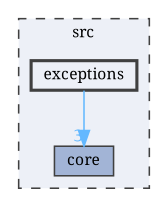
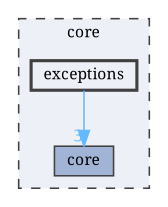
cluster "src": label "src" -> "core"
